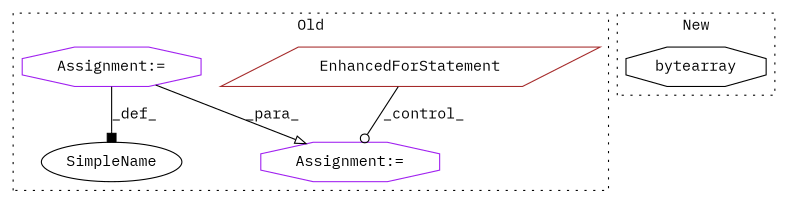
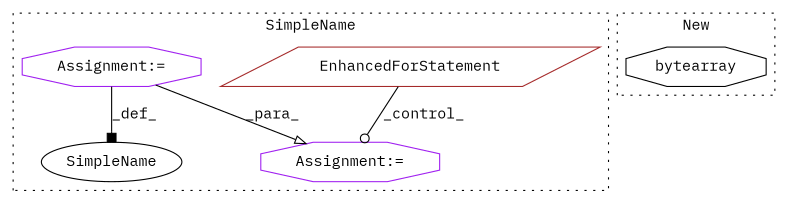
cluster "Old": label "Old" -> "SimpleName"
